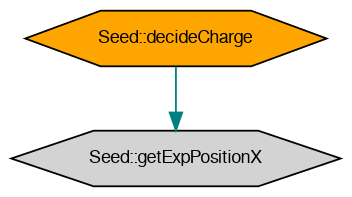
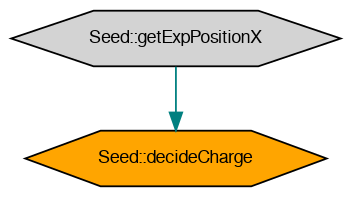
edge "Seed::decideCharge" -> "Seed::getExpPositionX": reversed
